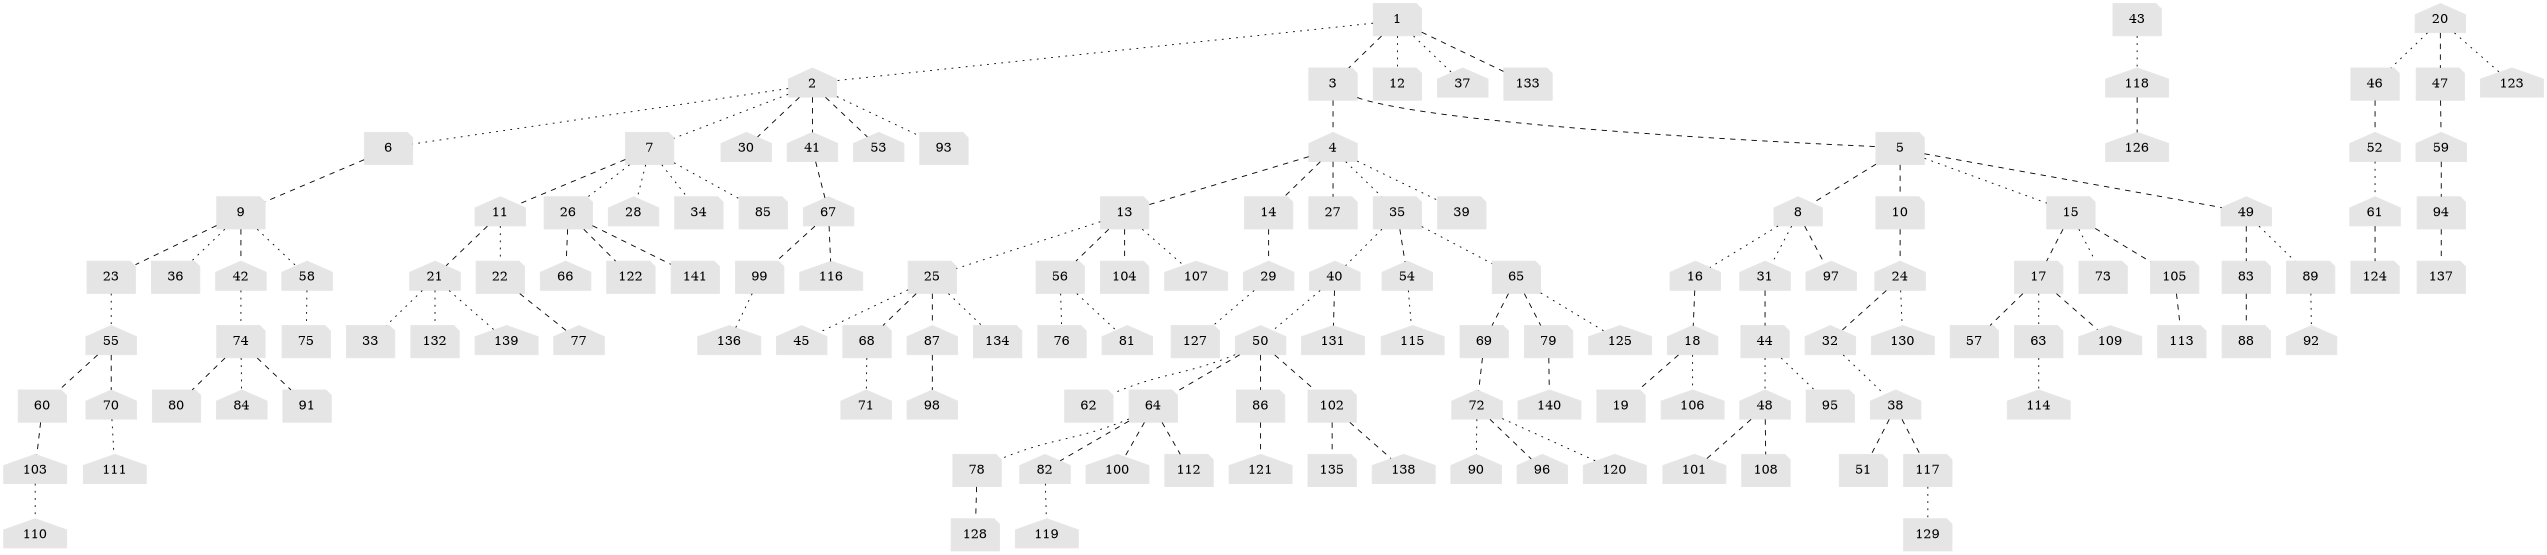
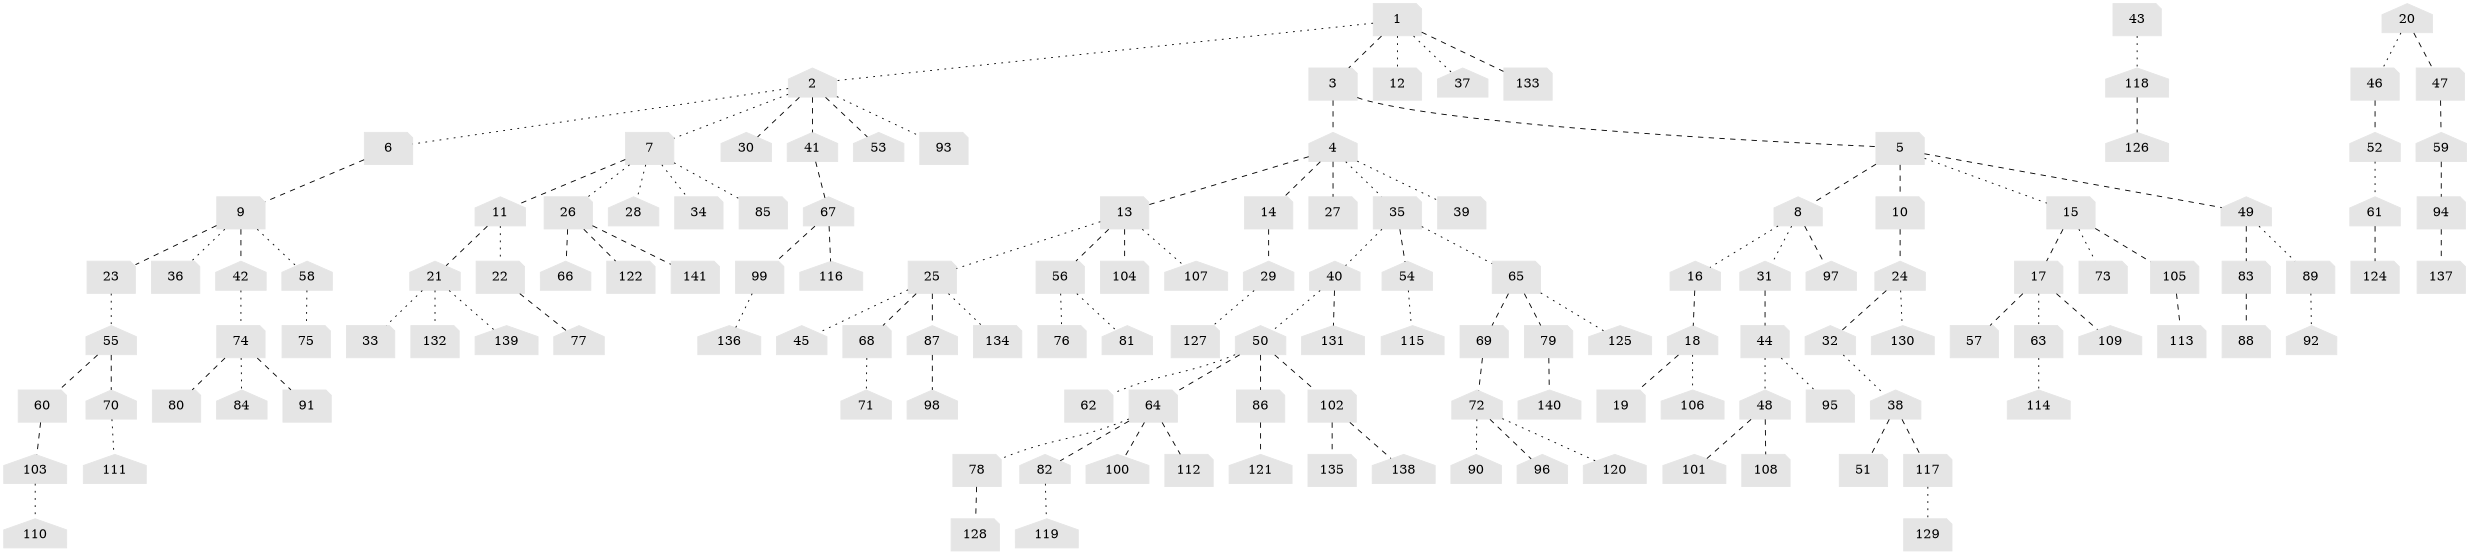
node "123": removed
